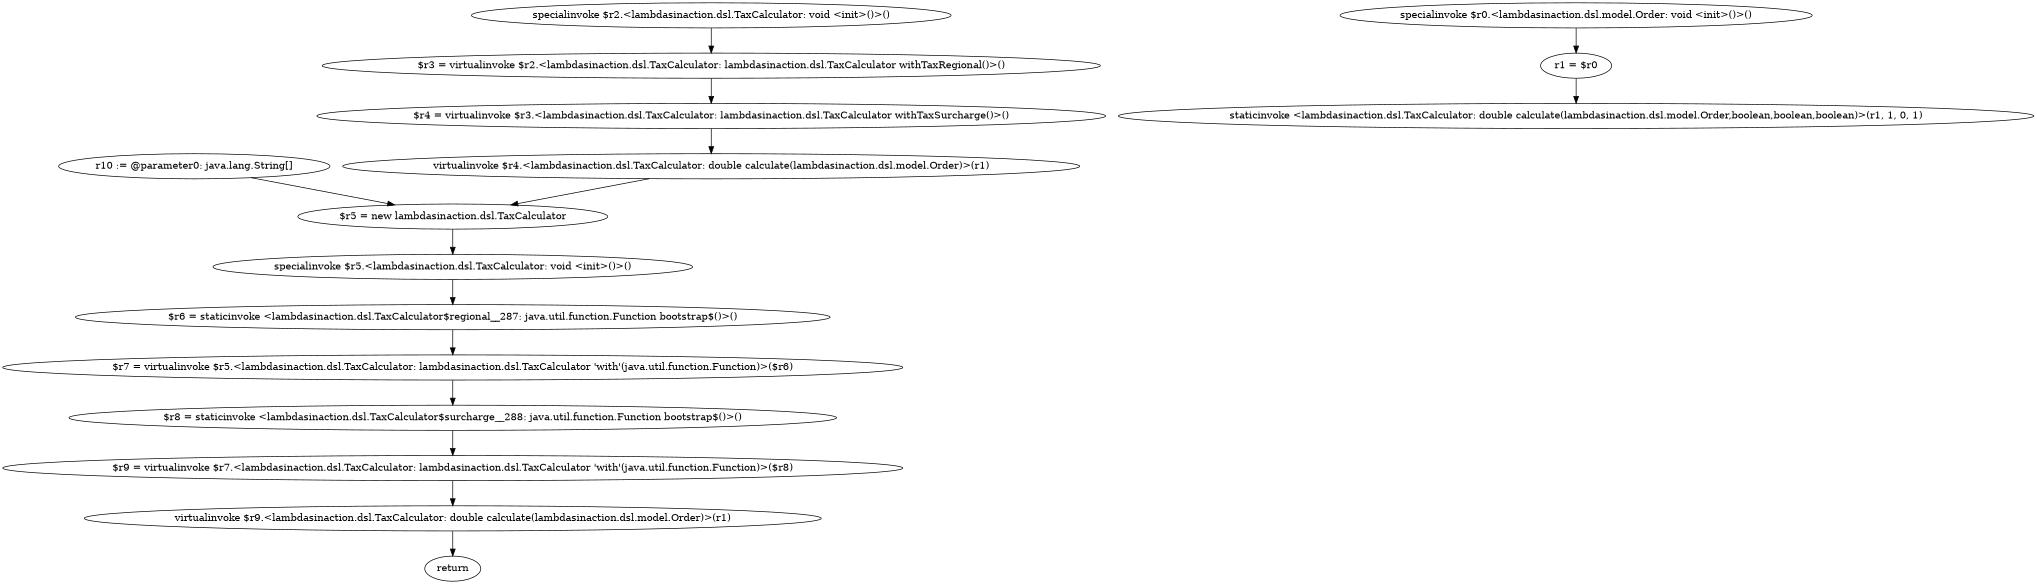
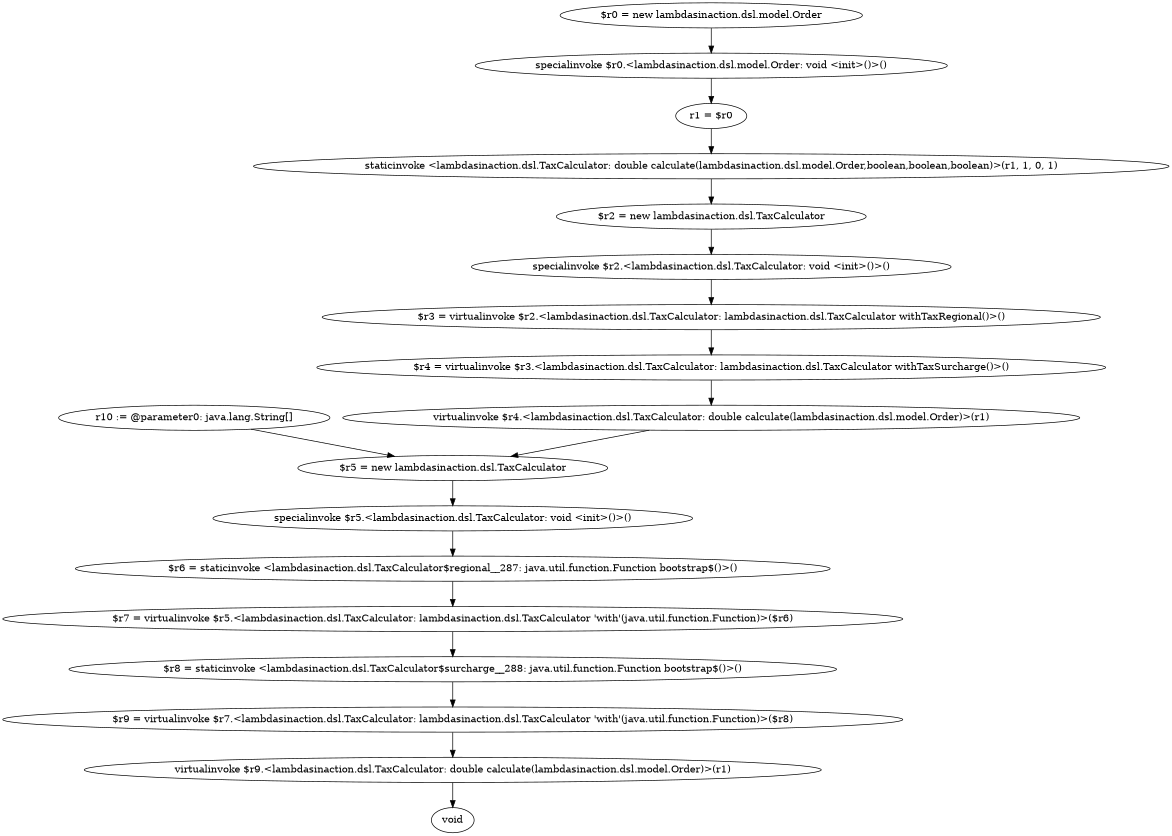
node "$r0 = new lambdasinaction.dsl.model.Order": added
node "$r2 = new lambdasinaction.dsl.TaxCalculator": added
node "return": label "return" -> "void"
